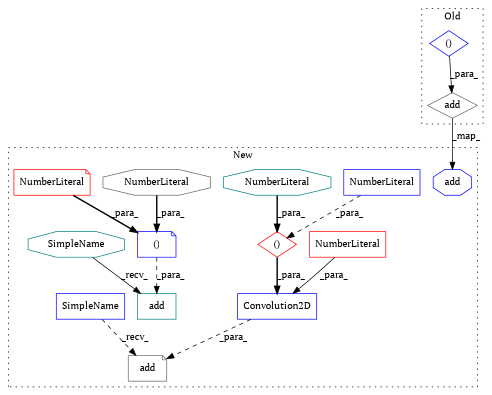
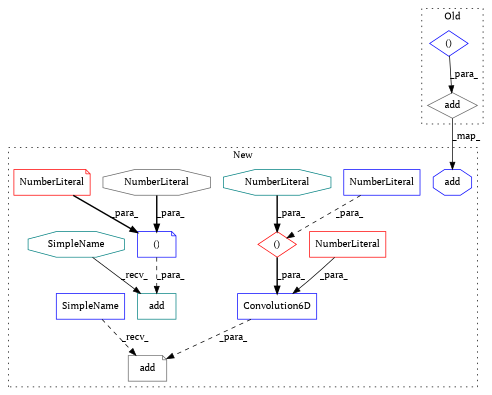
node "Convolution2D": label "Convolution2D" -> "Convolution6D"
